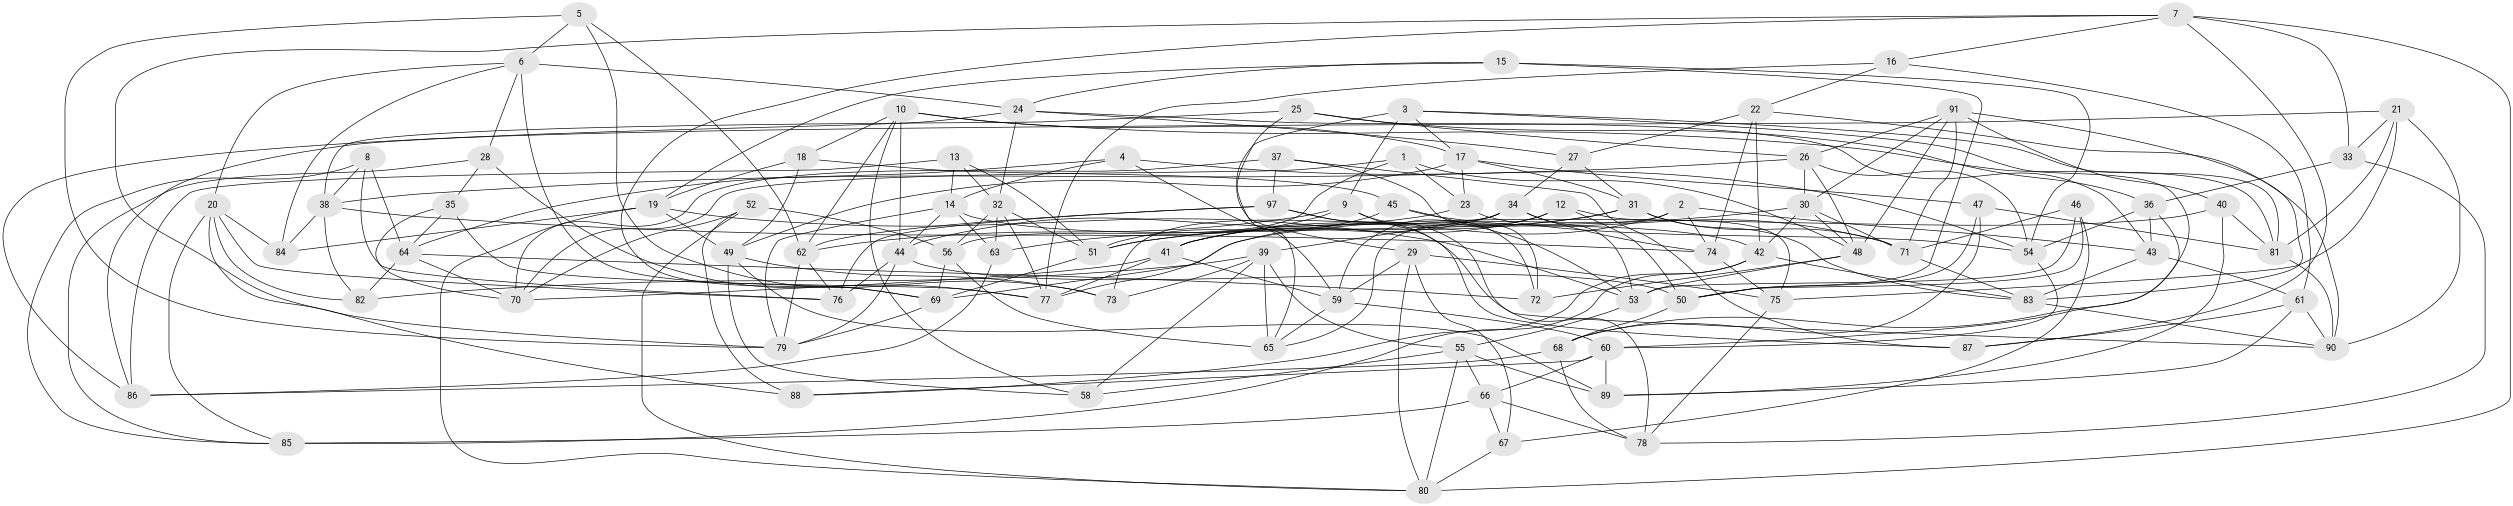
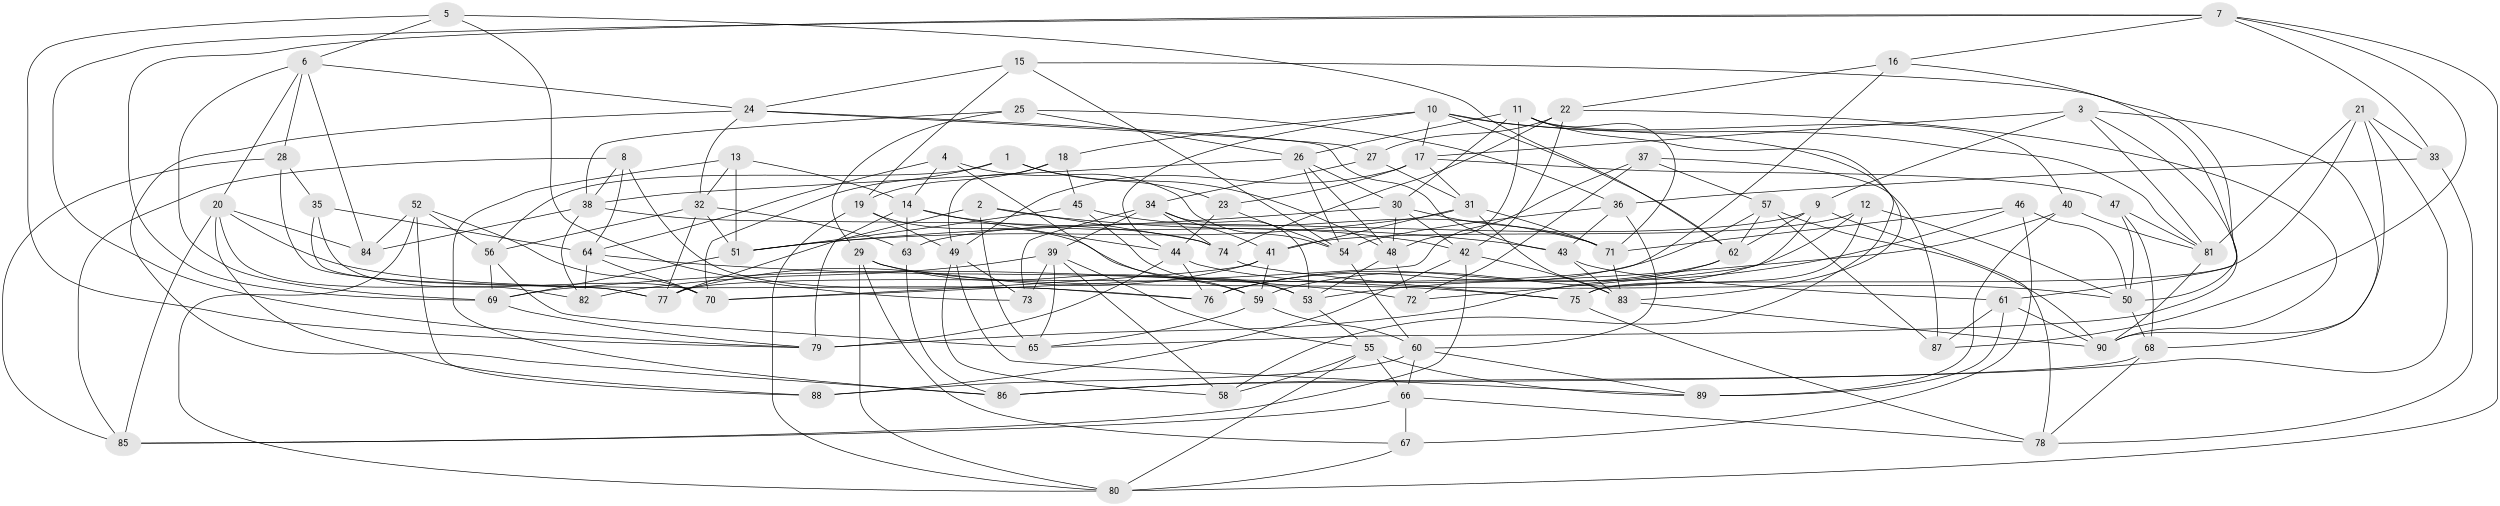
node "91": label "91" -> "11"
node "97": label "97" -> "57"
edge "19" -- "84": now "52" -- "84"
